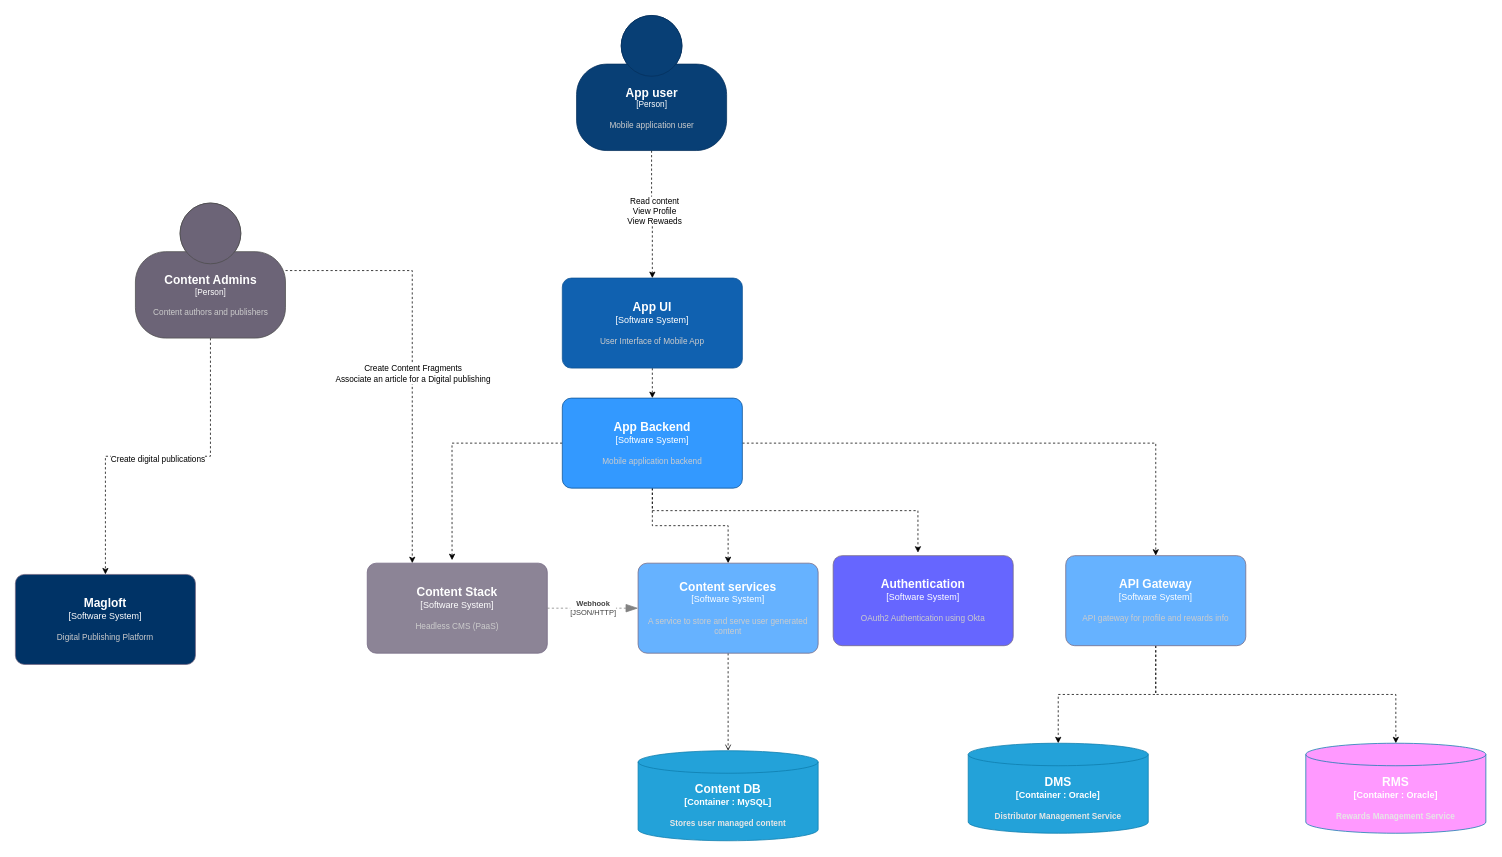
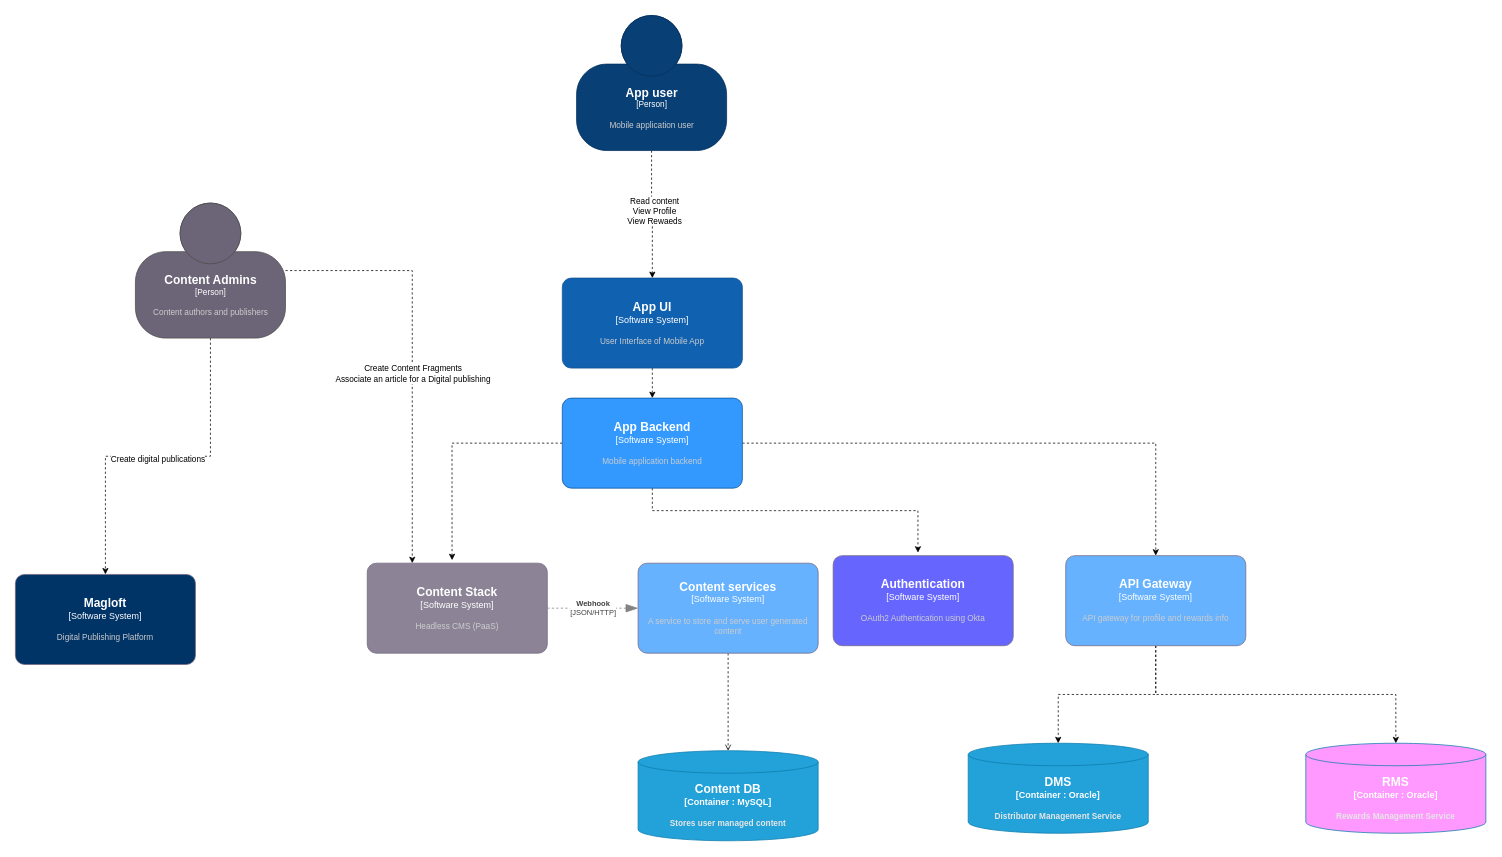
edge "App Backend [Software System] Mobile application backend" -> "Content services [Software System] A service to store and serve user generated content": removed
